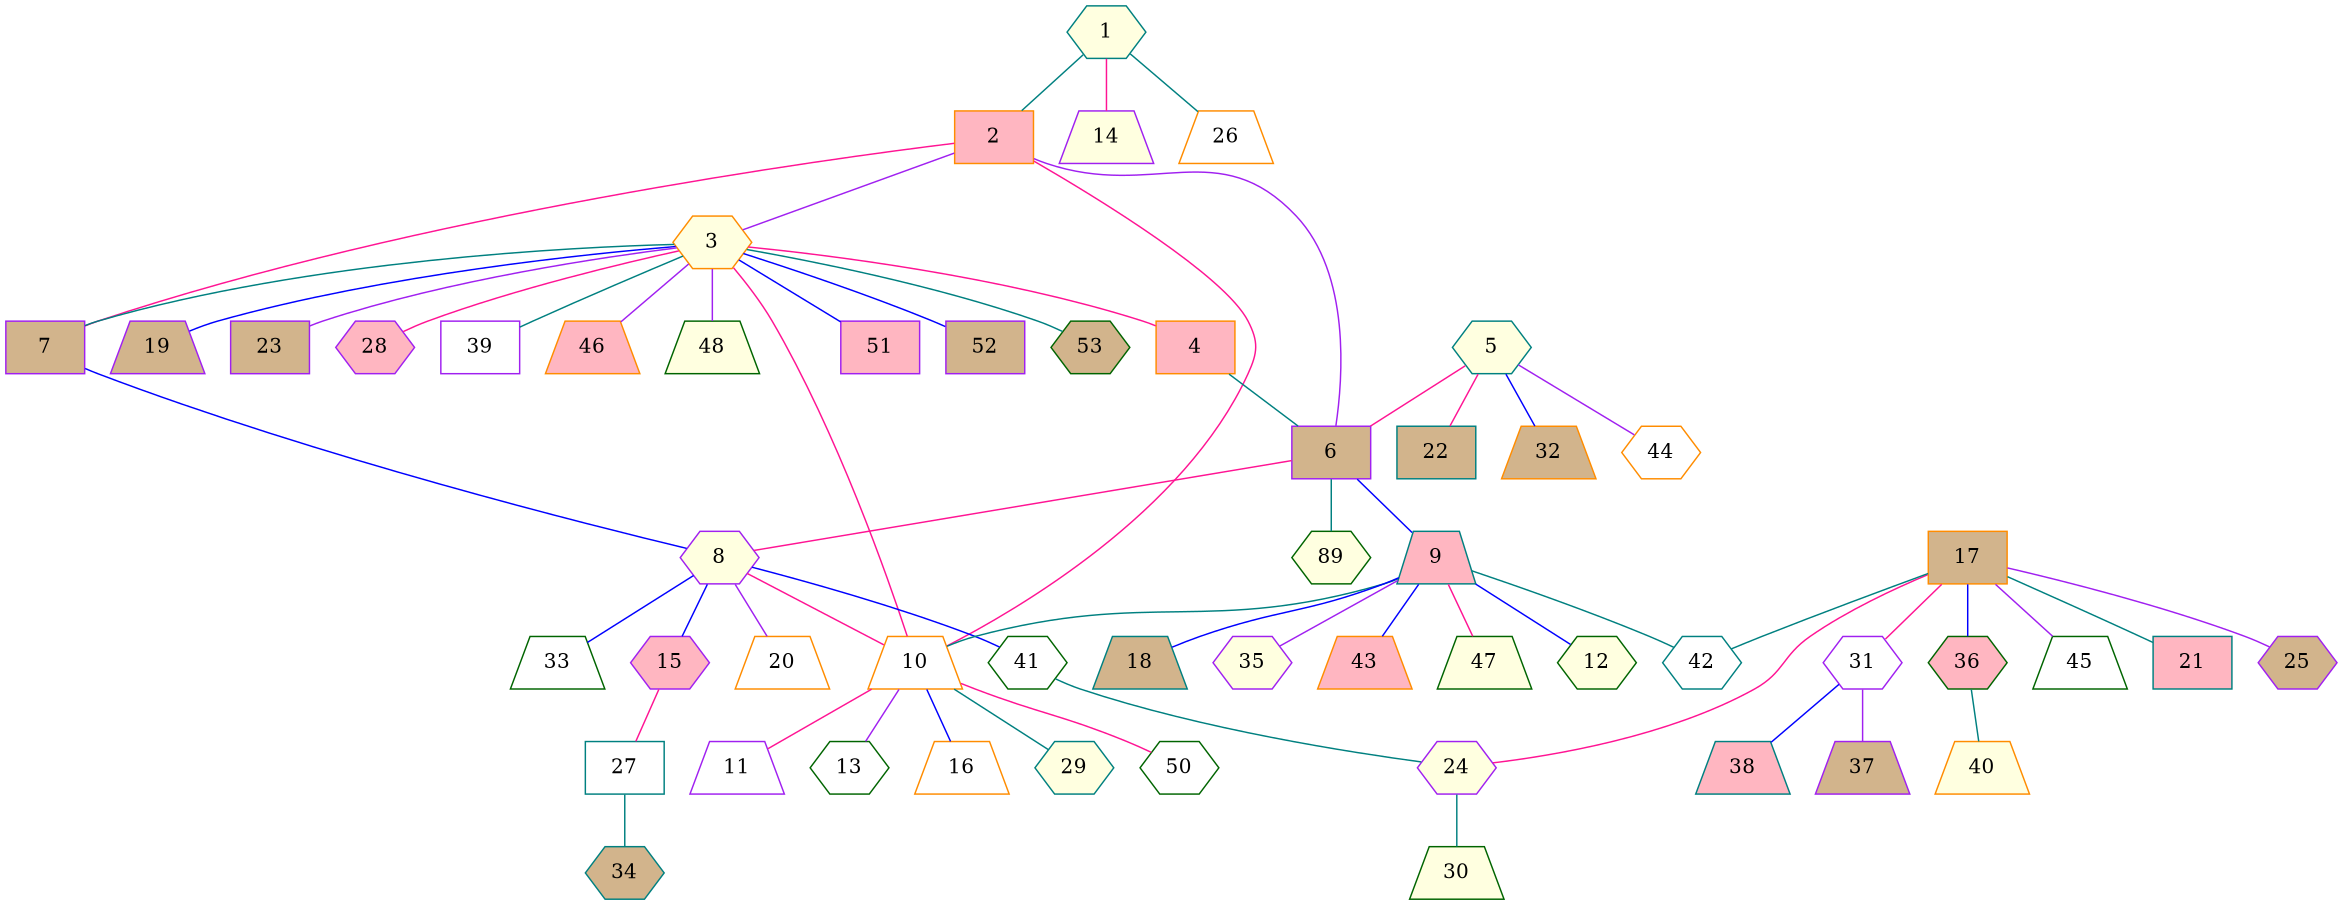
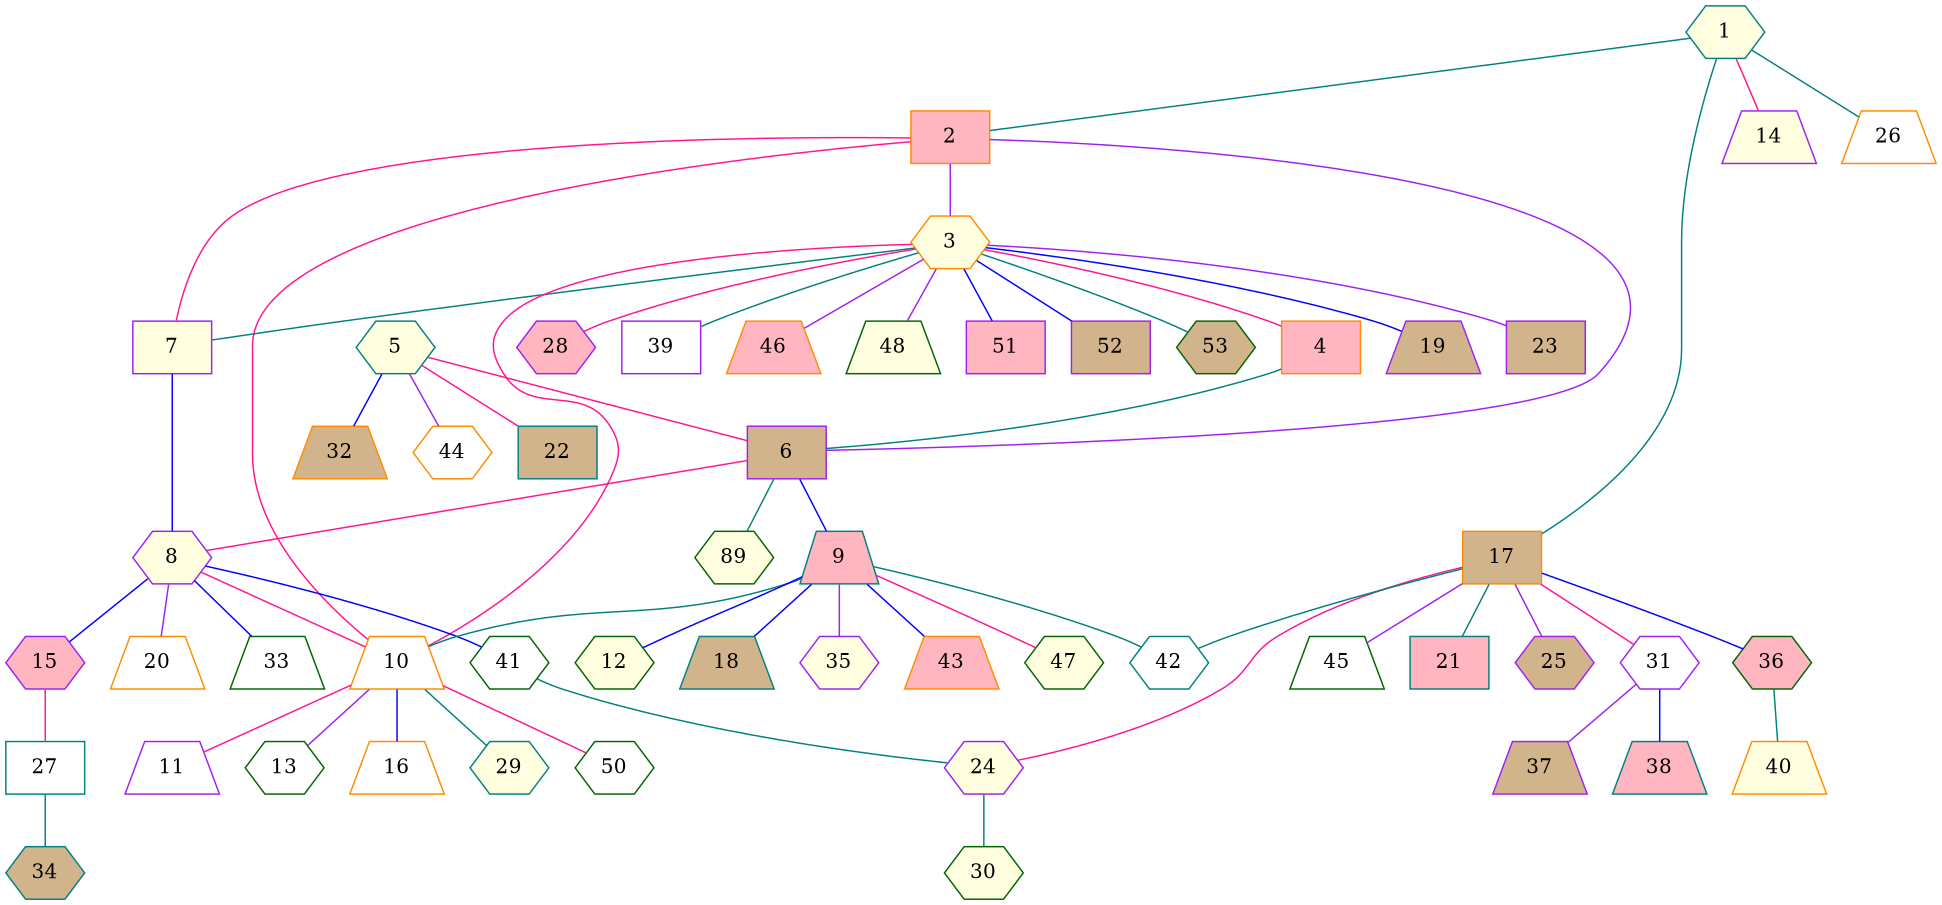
edge "1" -- "17": added
node "7": fillcolor tan -> lightyellow
node "47": shape trapezium -> hexagon
node "30": shape trapezium -> hexagon
